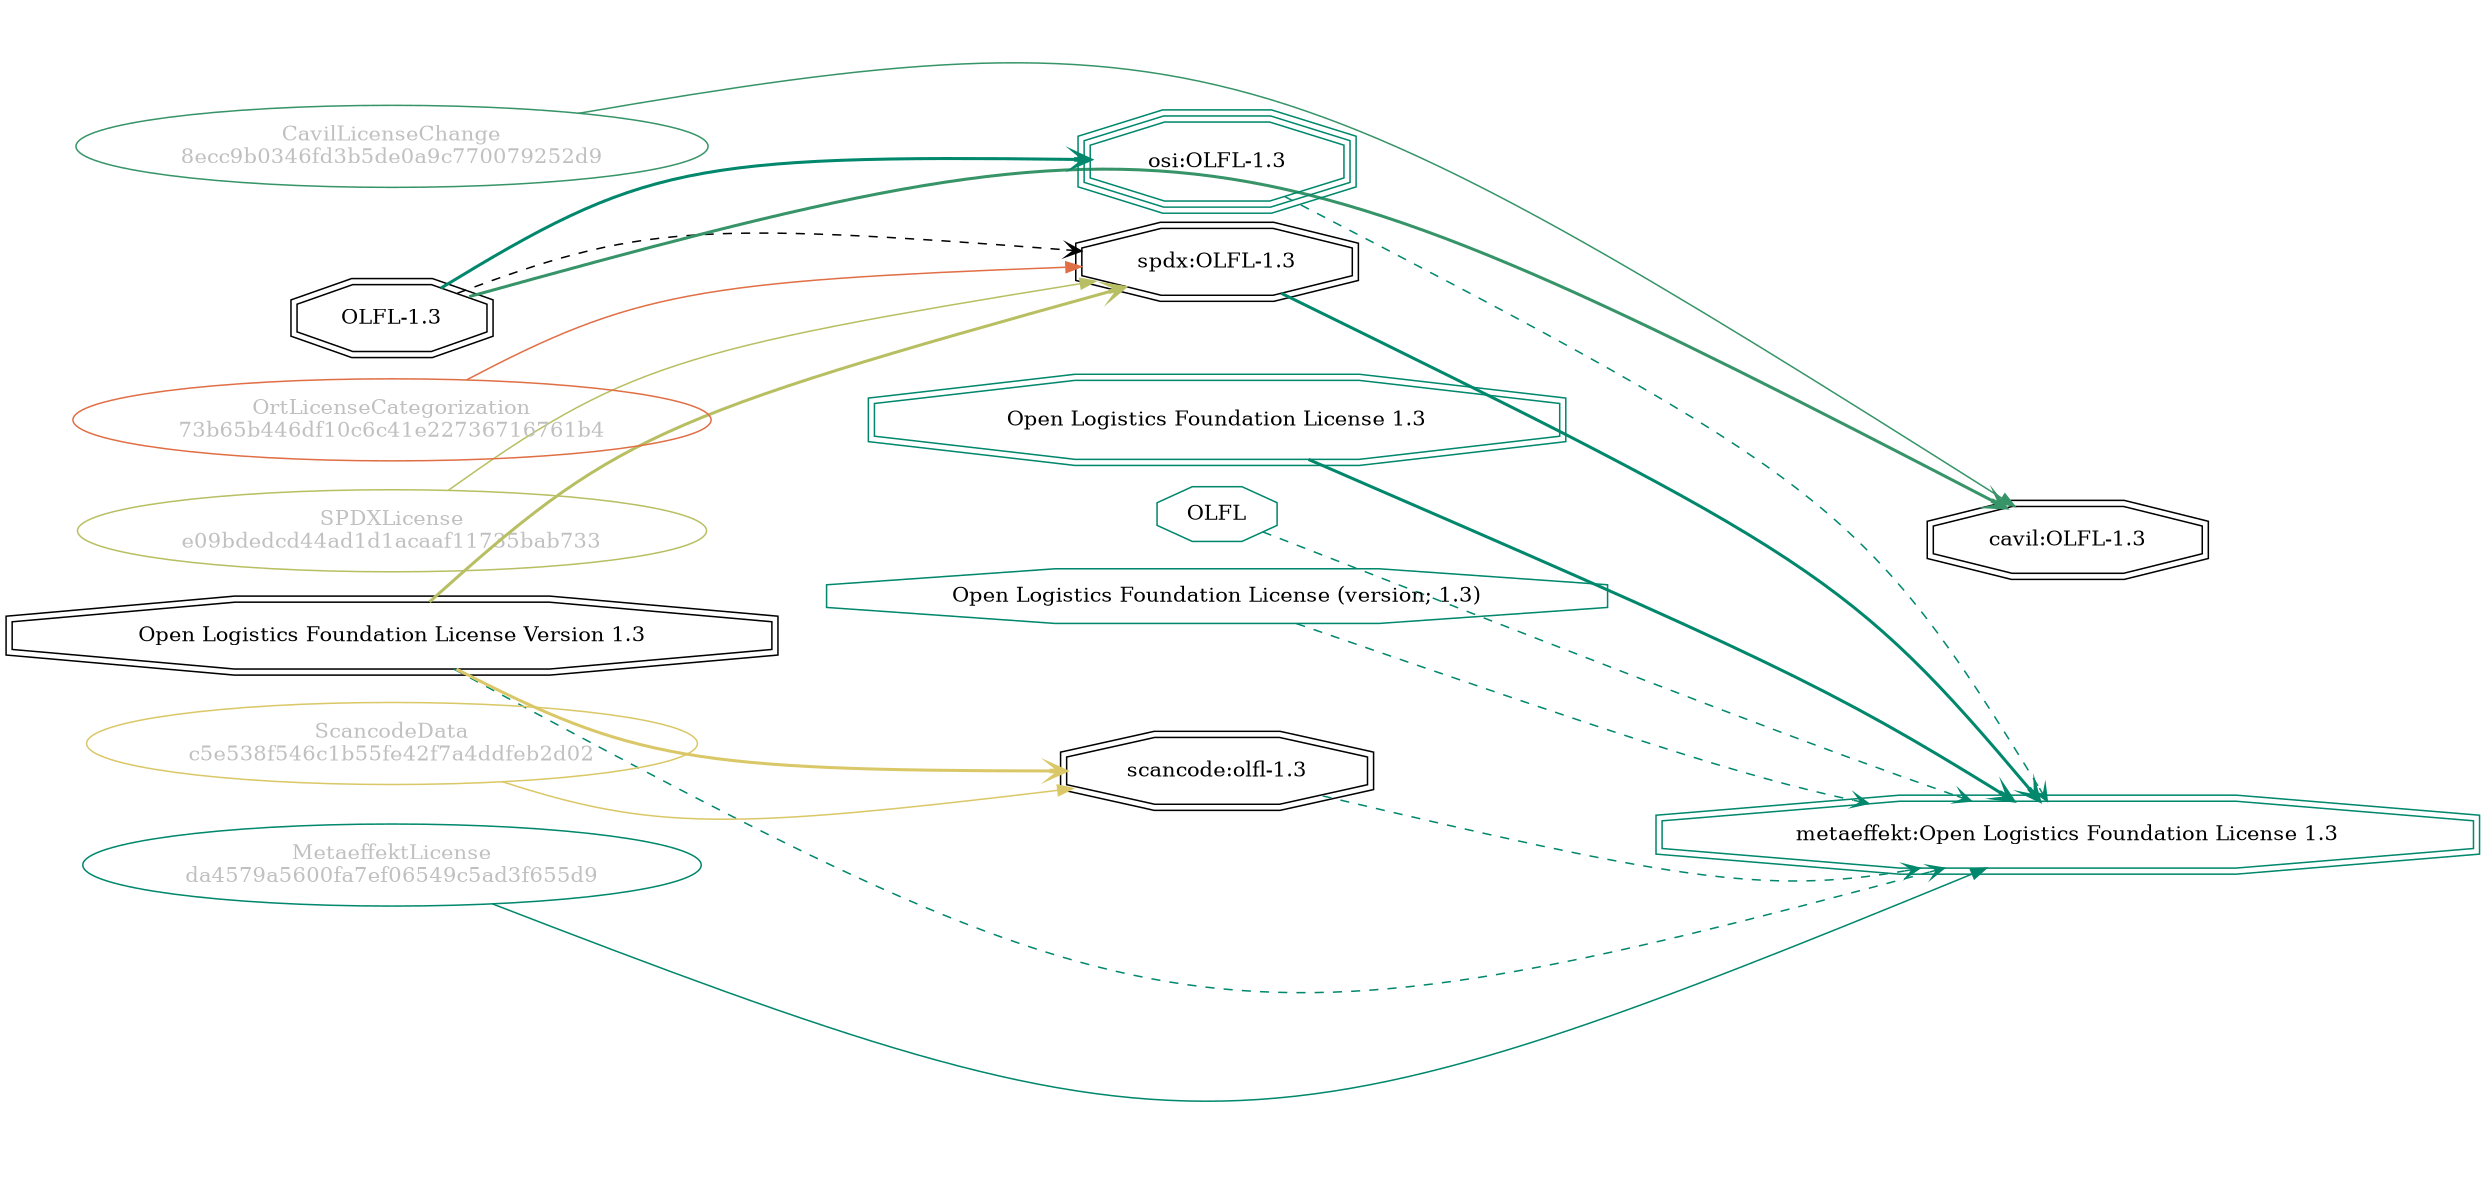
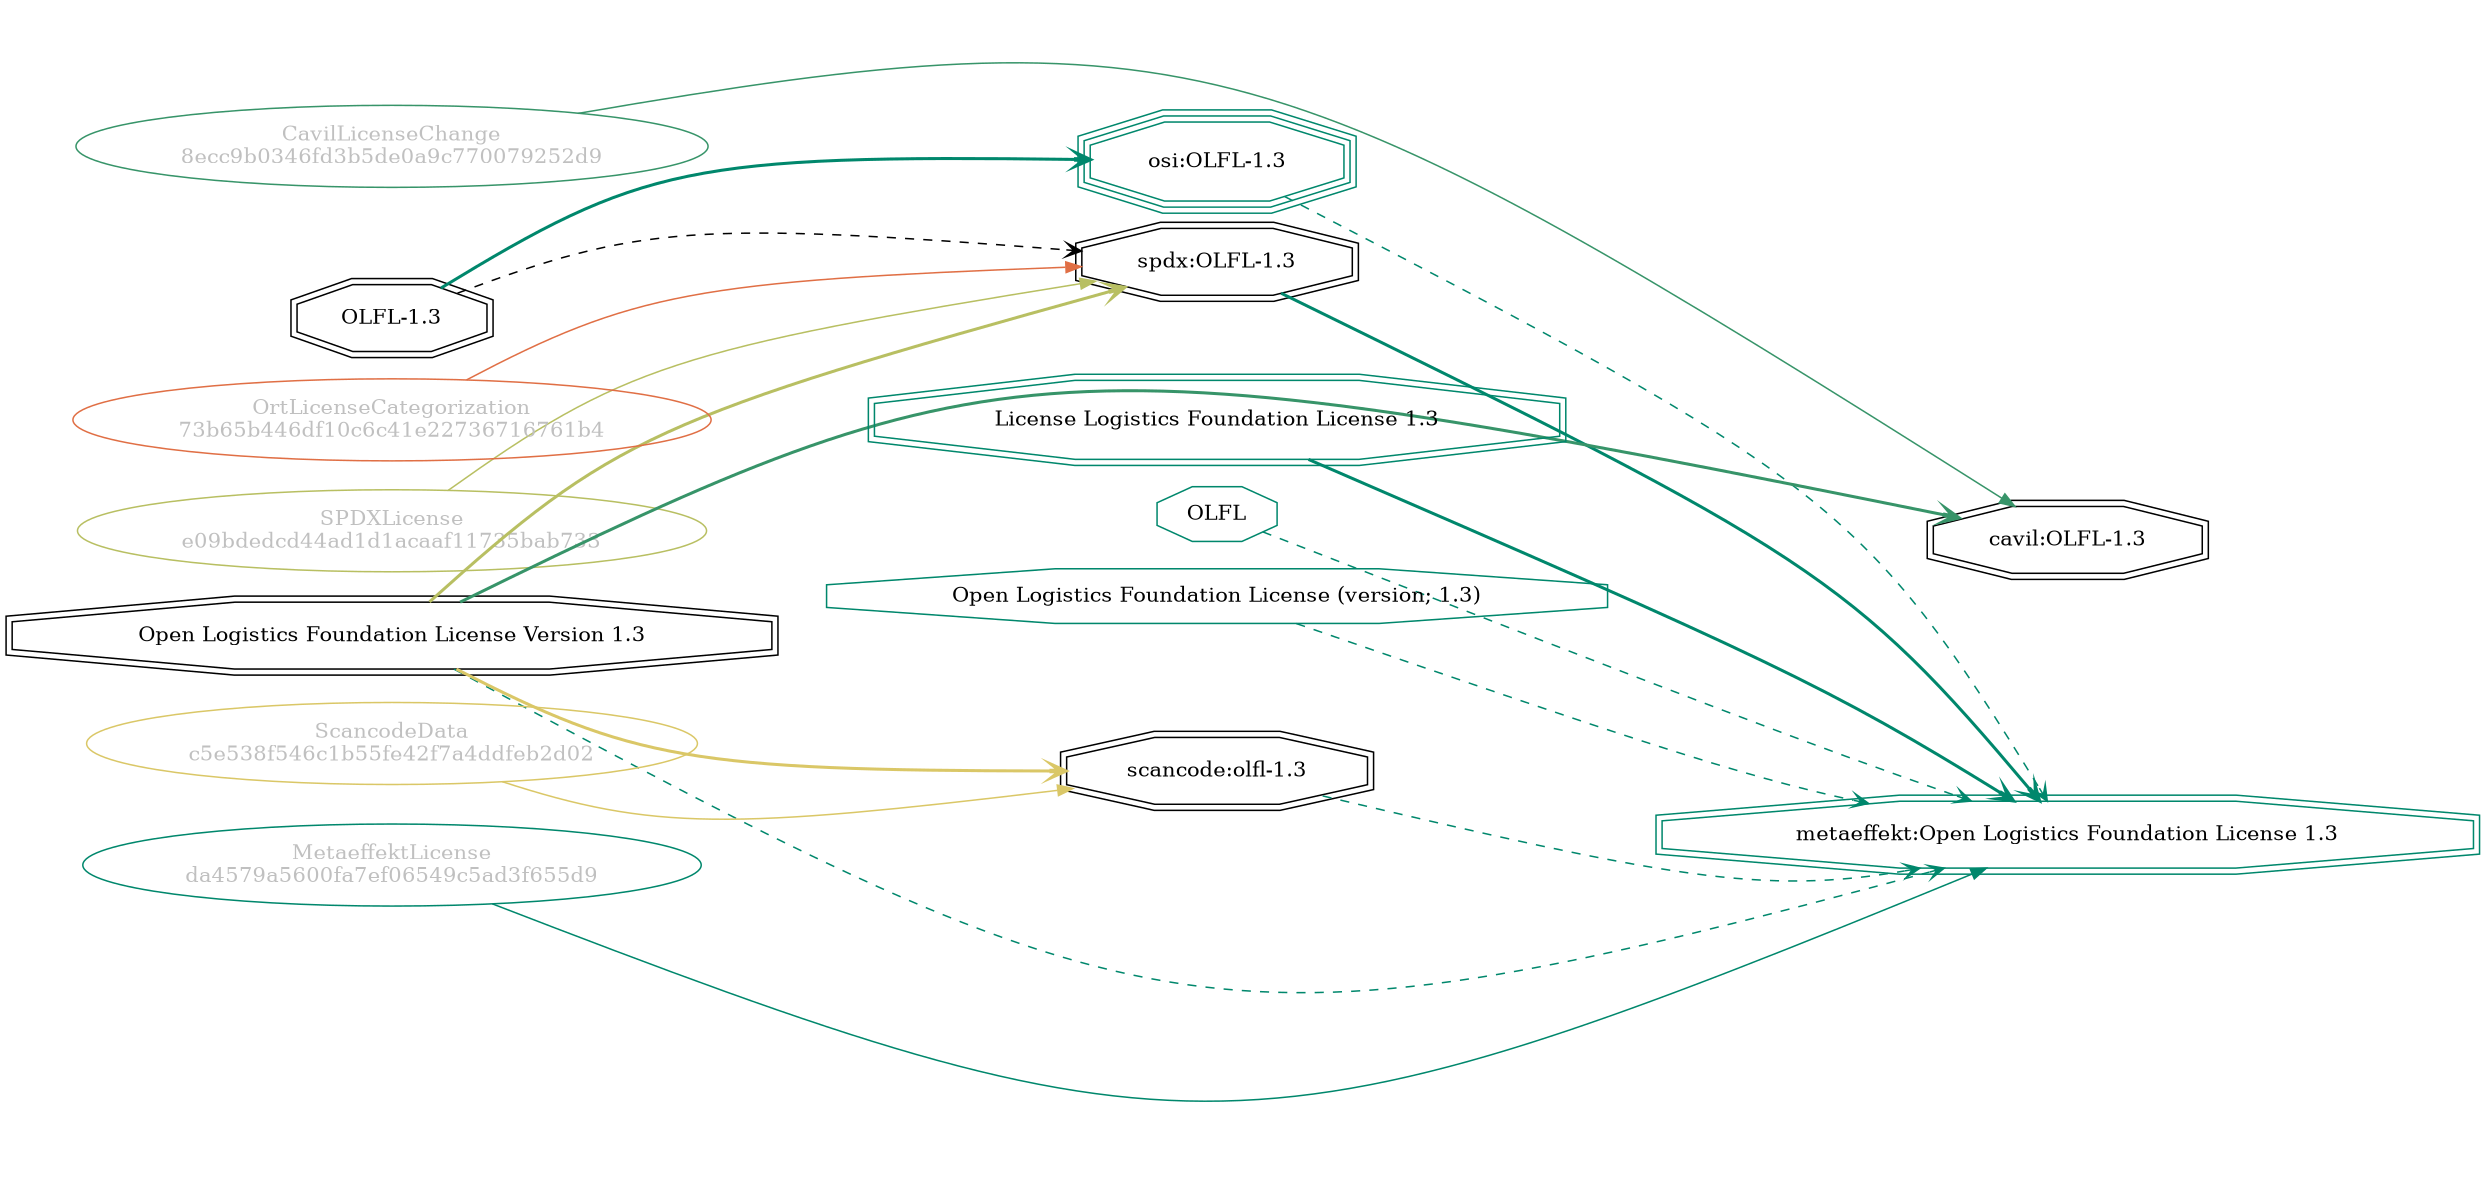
edge "OLFL-1.3" -> "cavil:OLFL-1.3": now "Open Logistics Foundation License Version 1.3" -> "cavil:OLFL-1.3"
node "Open Logistics Foundation License 1.3": label "Open Logistics Foundation License 1.3" -> "License Logistics Foundation License 1.3"
